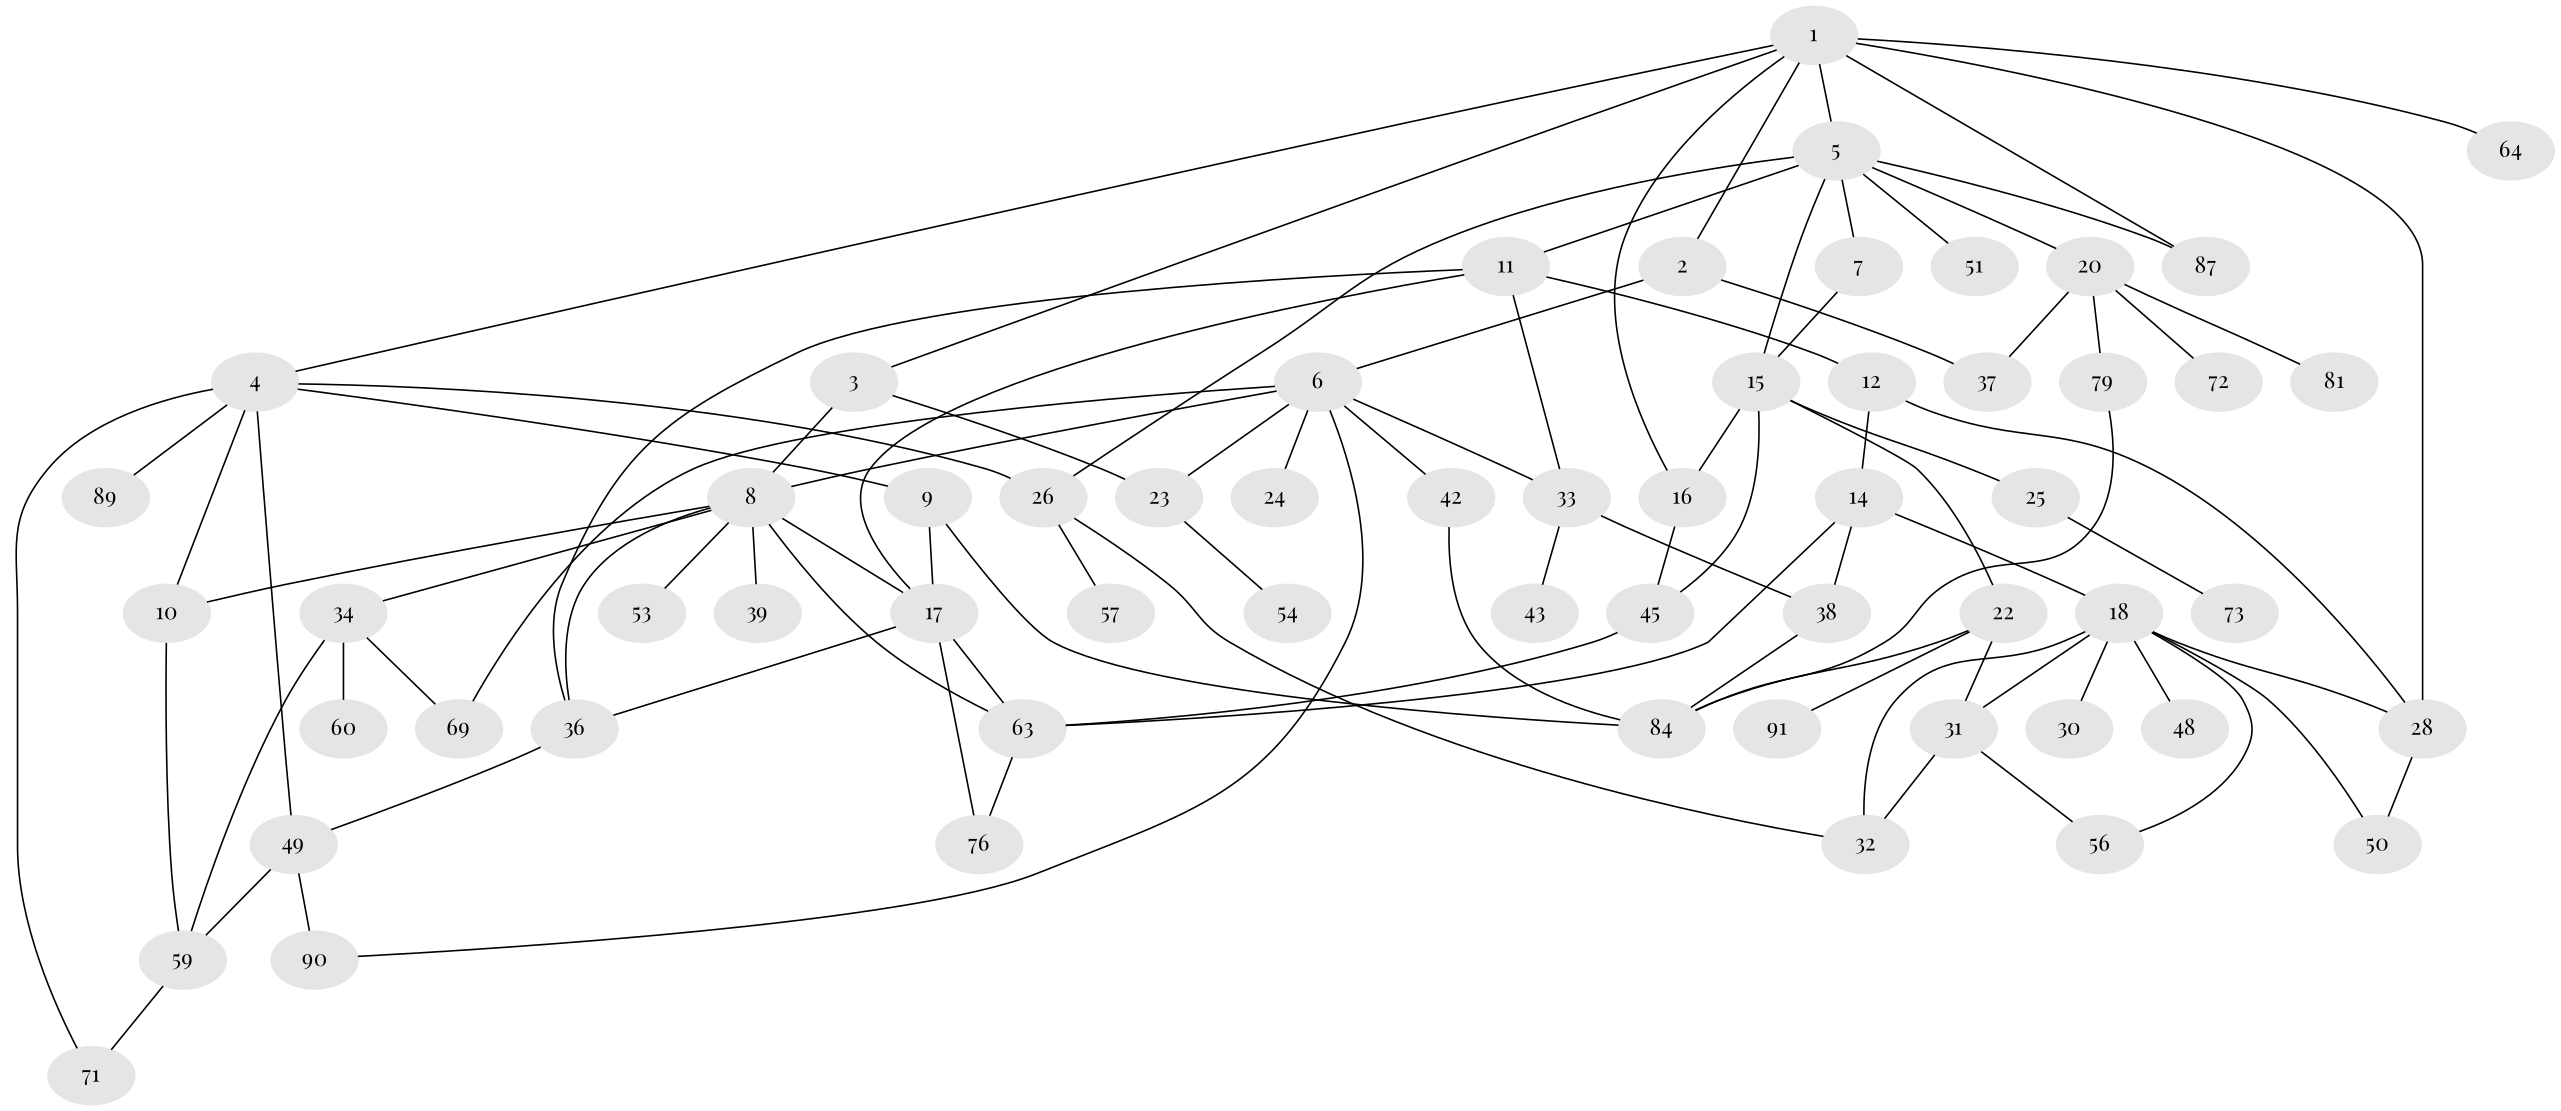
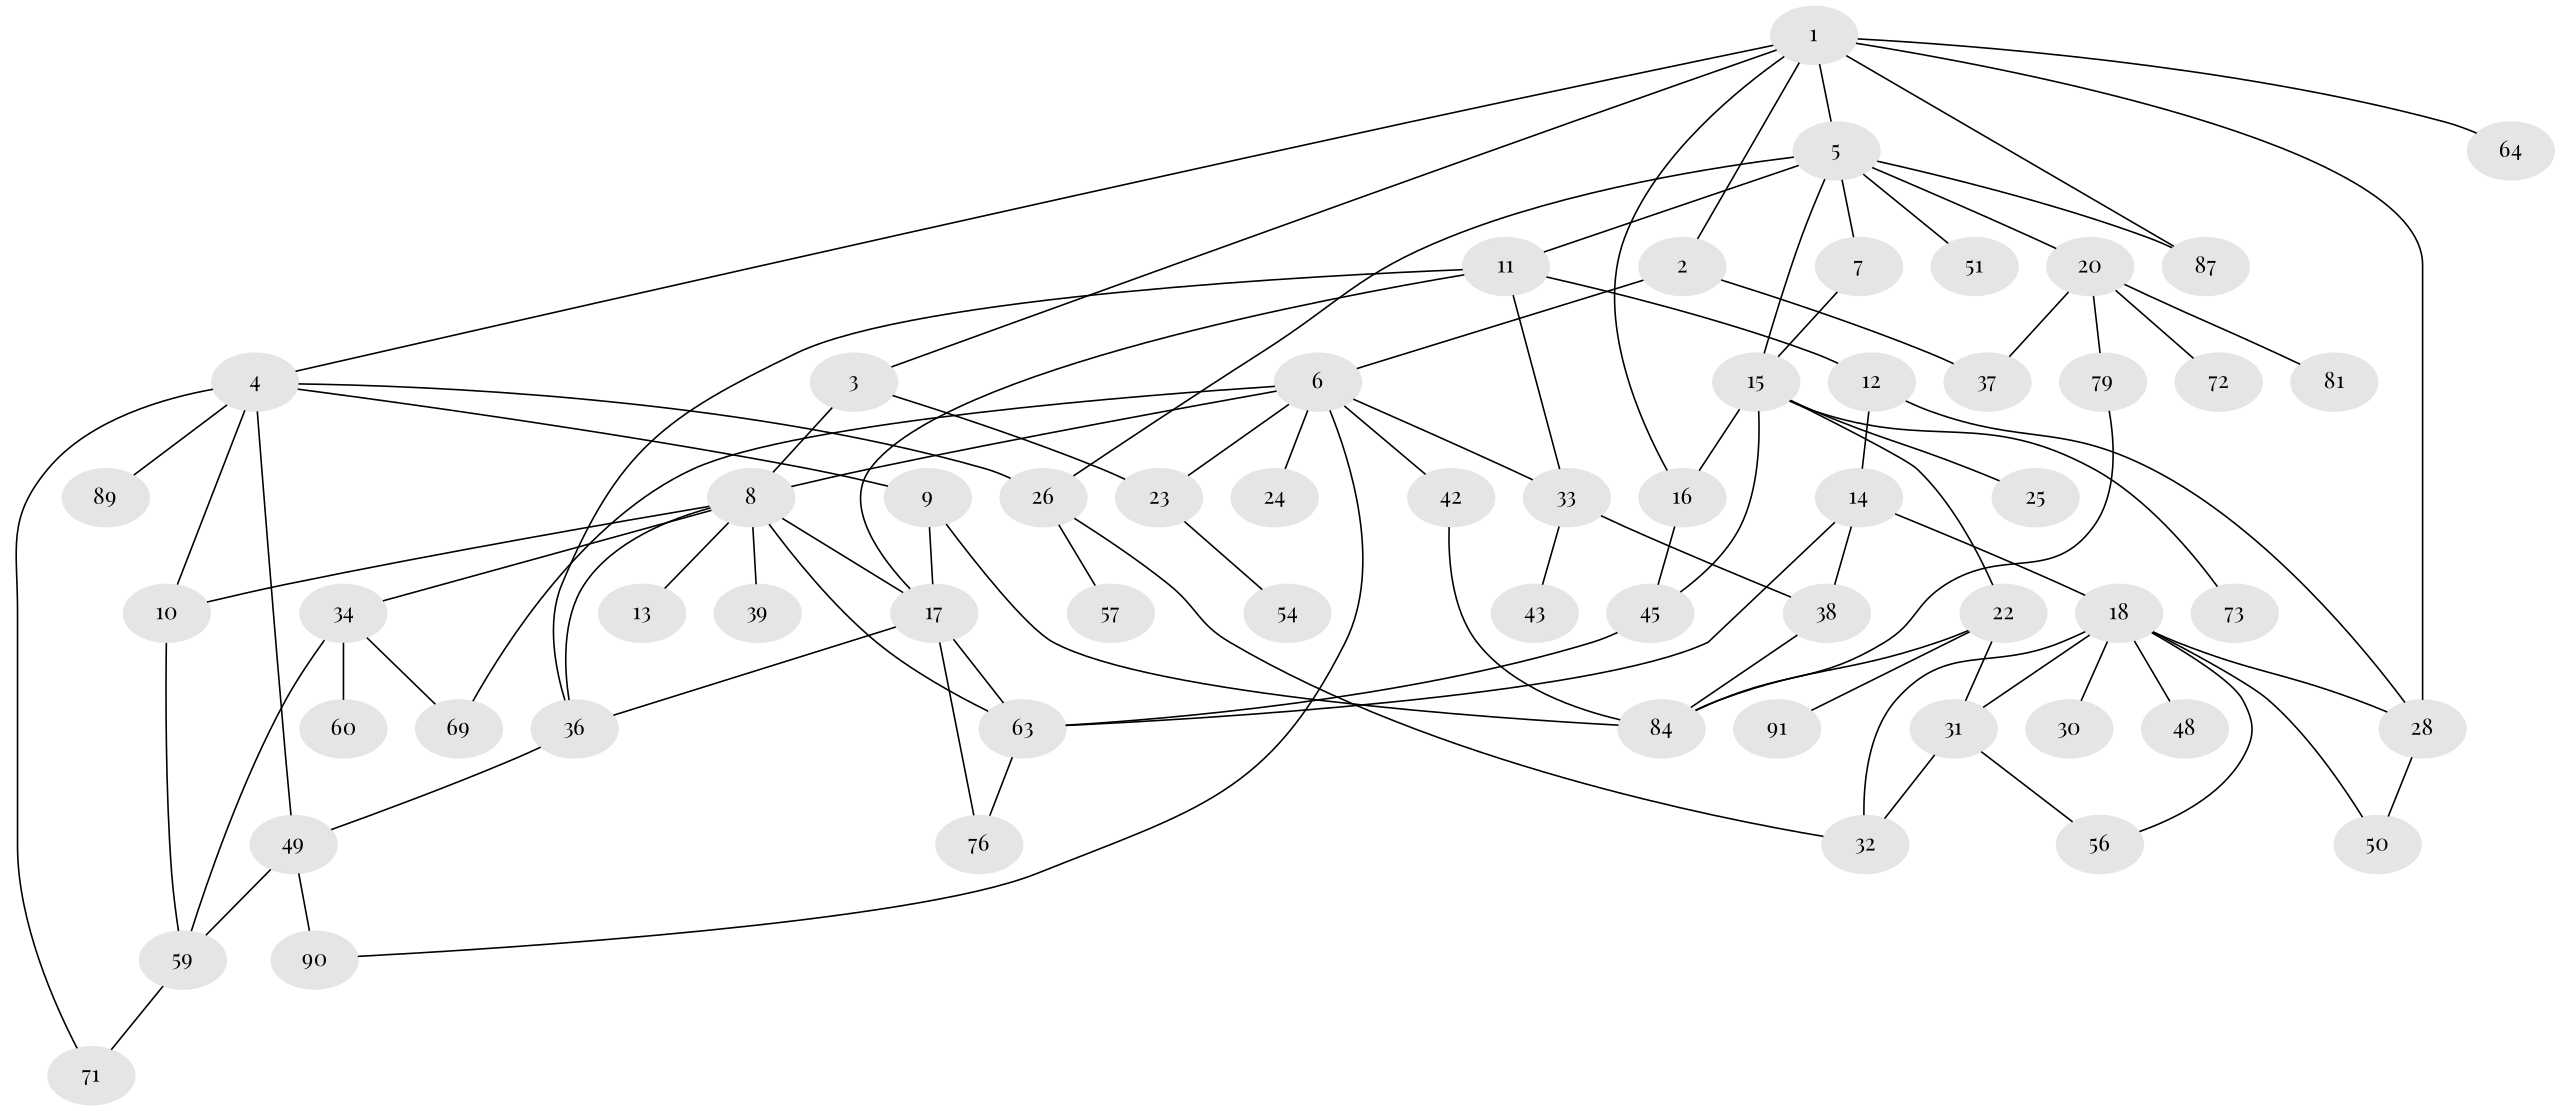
edge "25" -- "73": now "15" -- "73"
node "53": label "53" -> "13"
